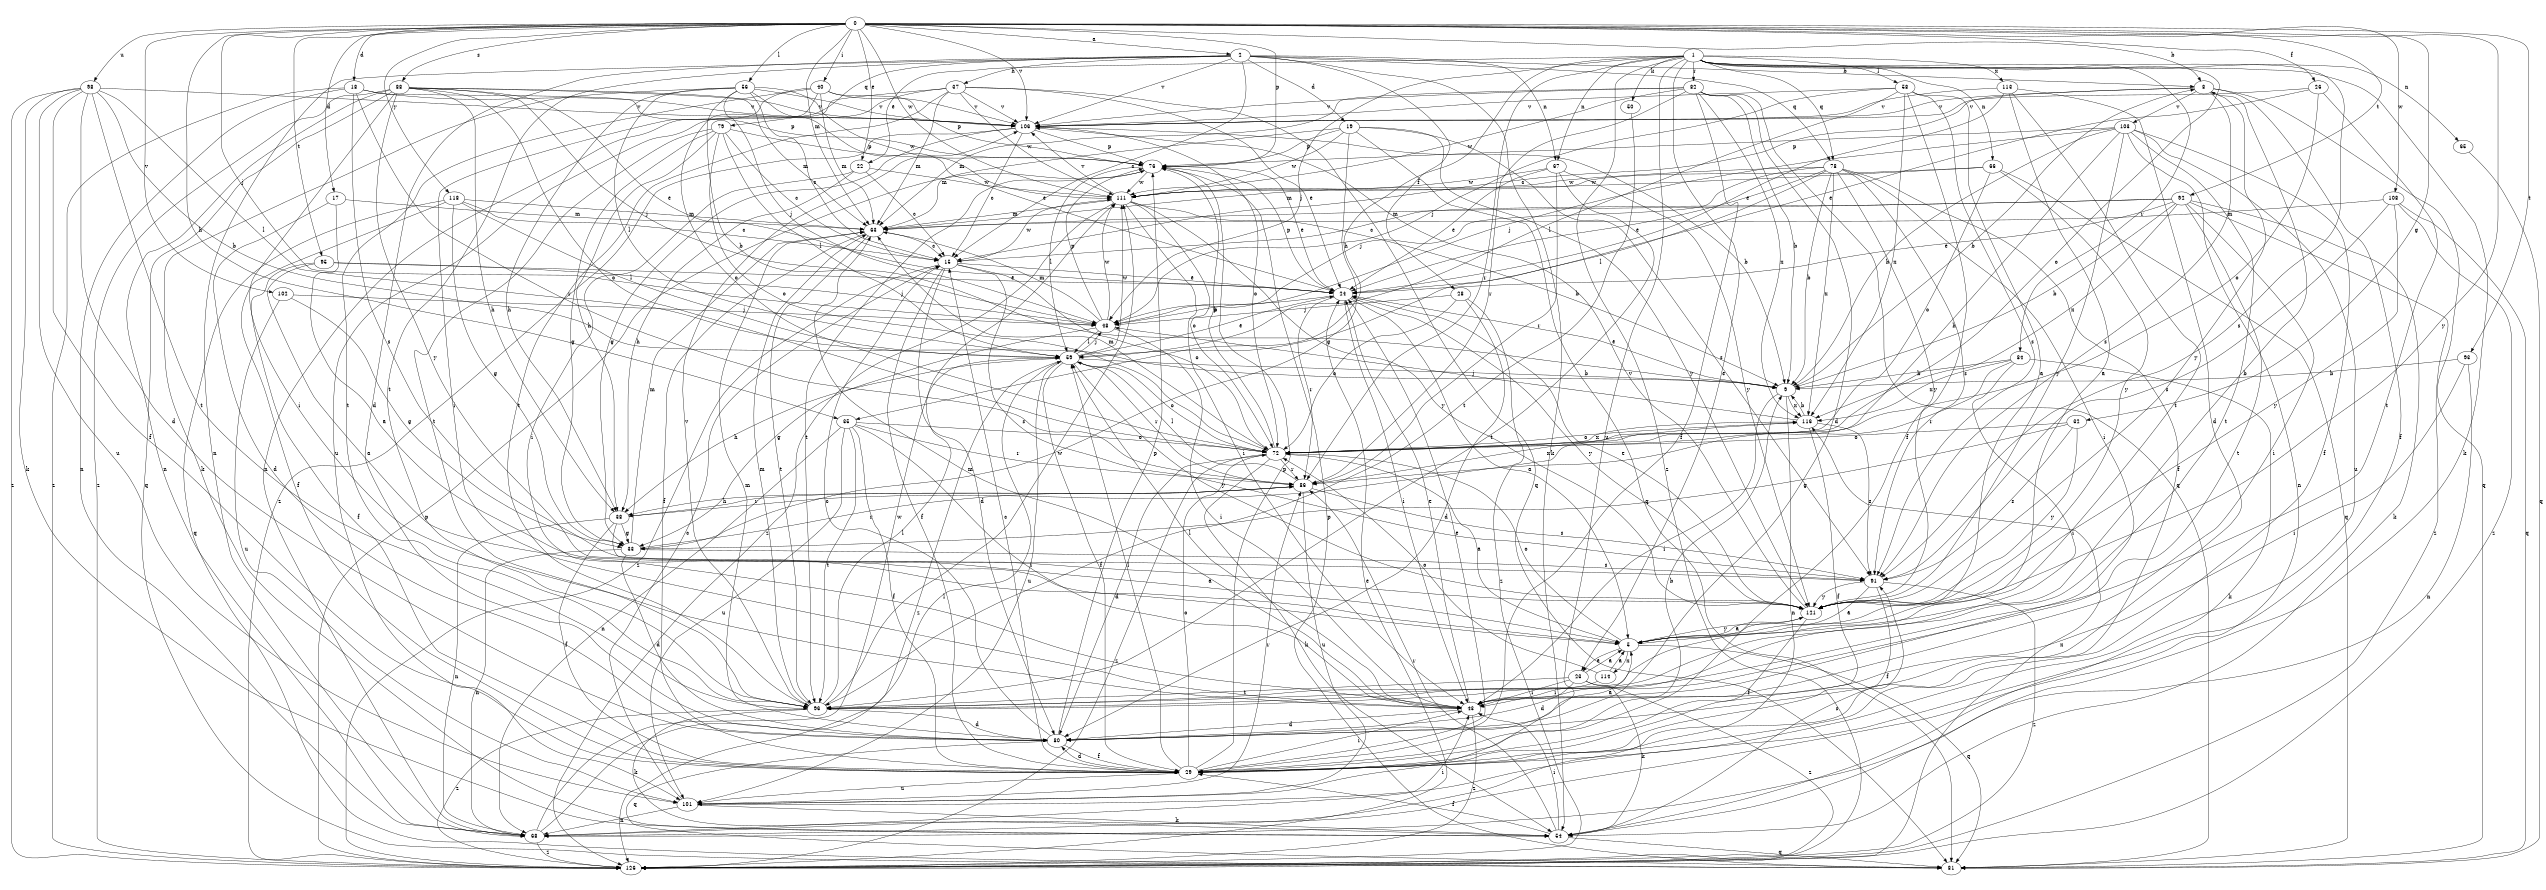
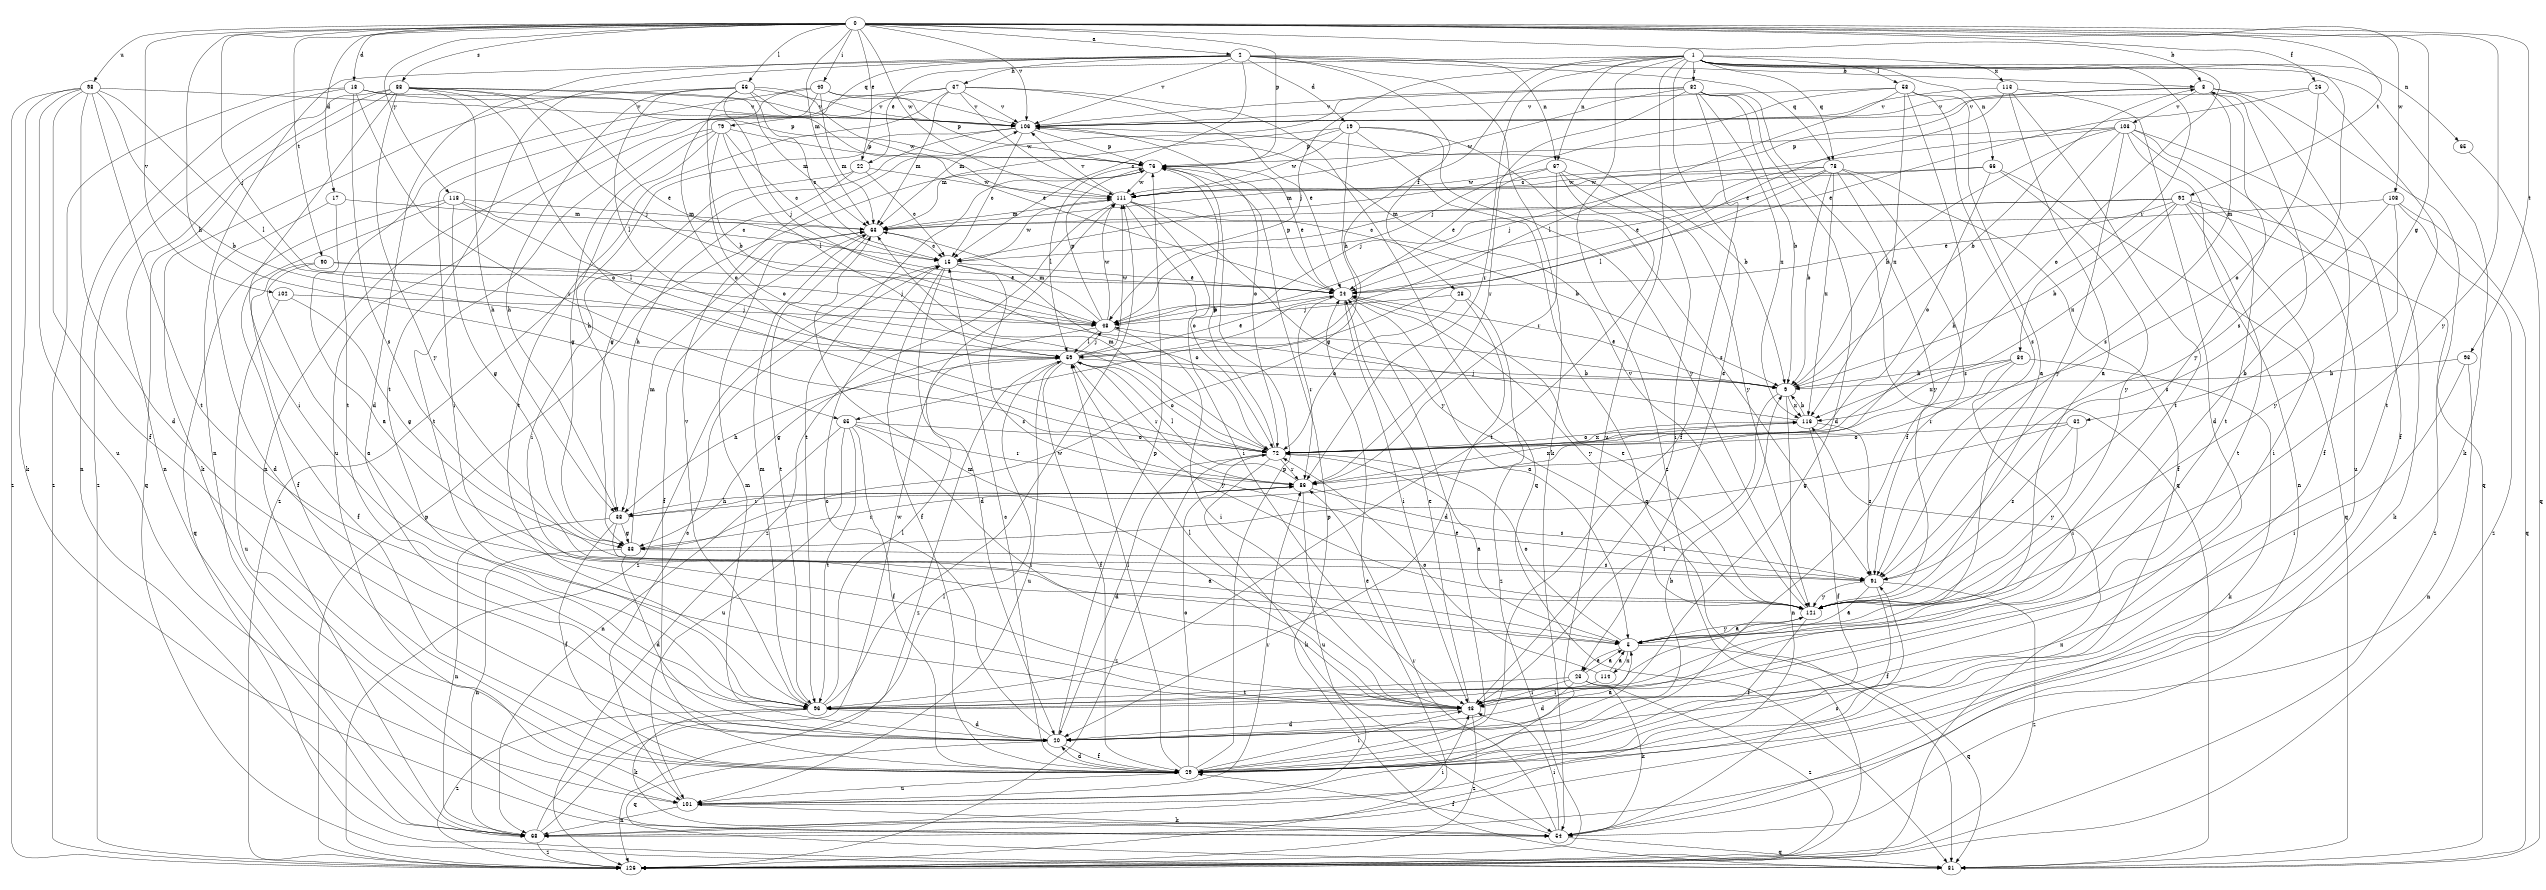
node "50": removed
node "95": label "95" -> "90"
edge "78" -> "43": now "67" -> "43"
node "80": label "80" -> "20"
